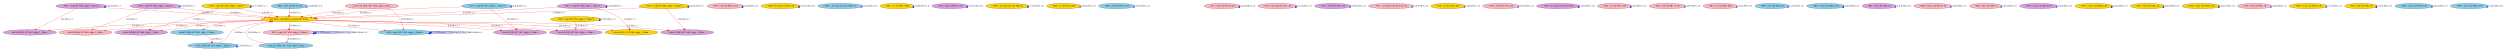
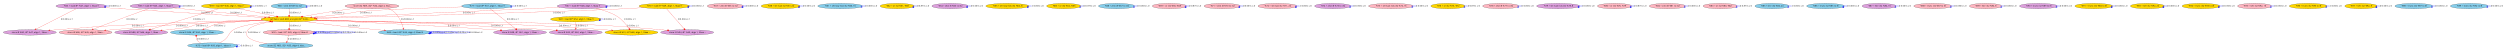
node "%69 = or i32 %66, %68": added
edge "store i8 %96, i8* %50, align 1, !tbaa ..." -> "%73 = load i8* %50, align 1, !tbaa !1": reversed
